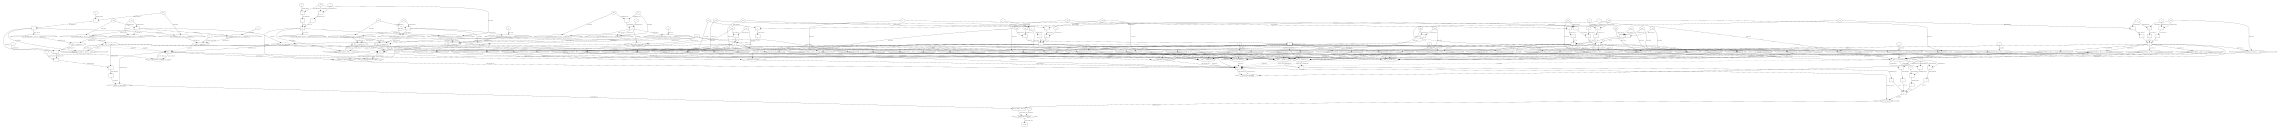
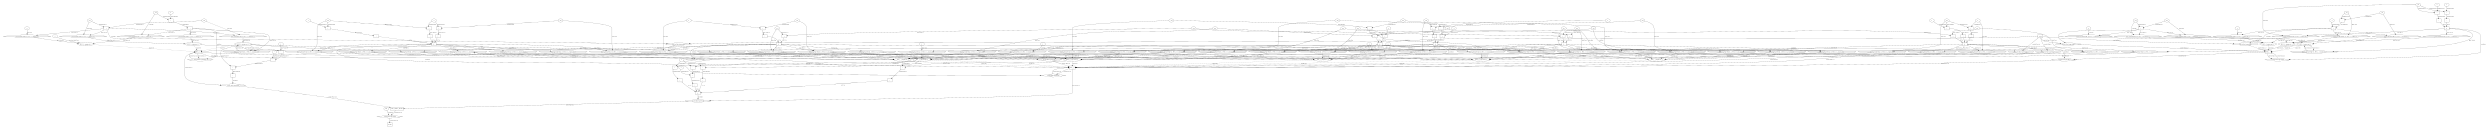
edge "DataFowHyperEdge_4_REC_f_f_argument_4" -> "REC_f_f_argument_4": removed, label "data flow out"
